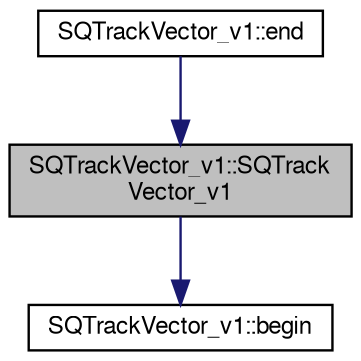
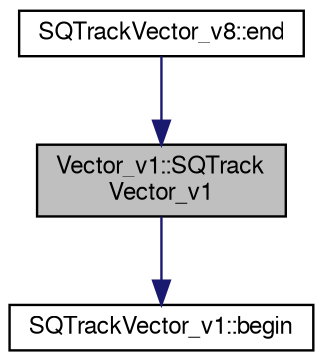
node "SQTrackVector_v1::end": label "SQTrackVector_v1::end" -> "SQTrackVector_v8::end"
node "SQTrackVector_v1::SQTrack Vector_v1": label "SQTrackVector_v1::SQTrack Vector_v1" -> "Vector_v1::SQTrack Vector_v1"
